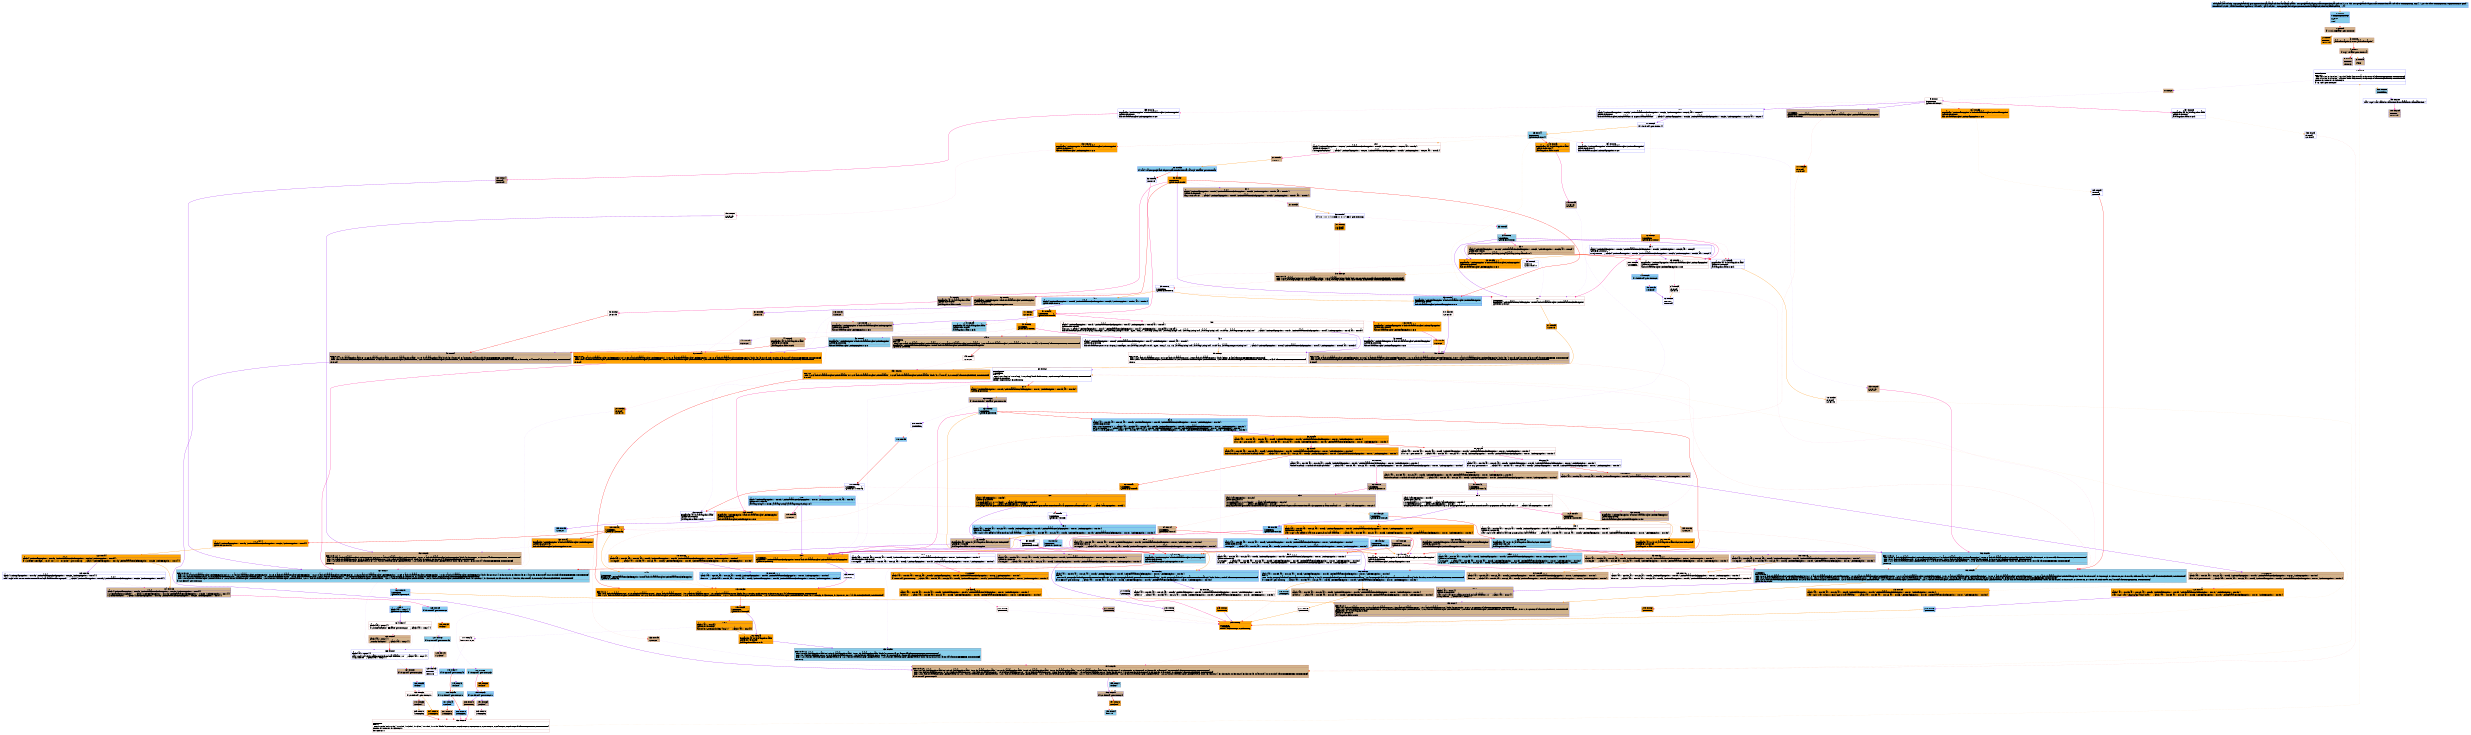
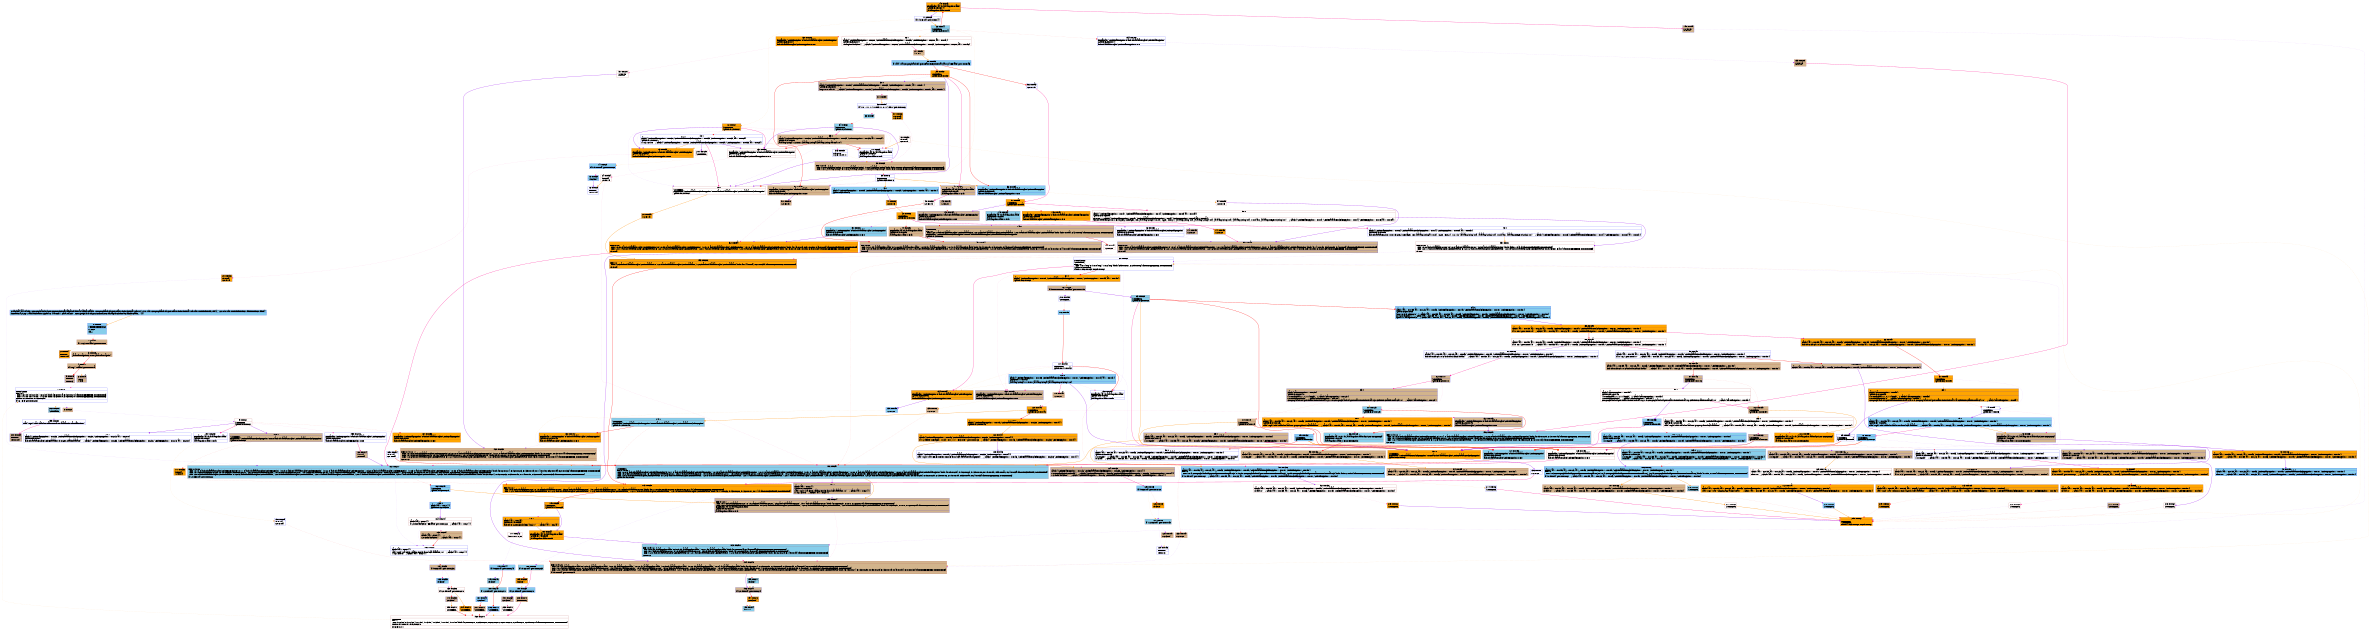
edge "10: ?" -> "11: 0x0025": now "148: 0x01fc" -> "11: 0x0025"
edge "17: 0x002f" -> "18: 0x0030": reversed
edge "120: 0x01ac" -> "130: 0x01d4": now "174: ?" -> "130: 0x01d4"
node "70: ?": text "ParseException:B:69:0x00ea" -> "Splitter:B:69:0x00ea"
